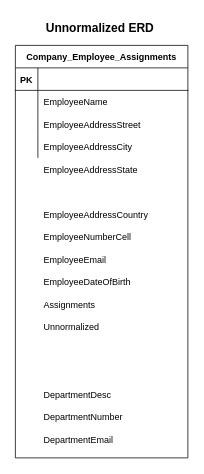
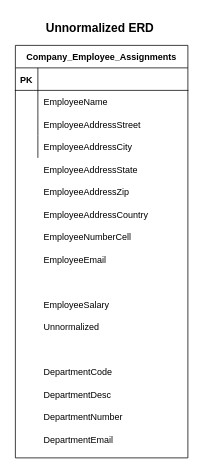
node "EmployeeAddressZip": added
node "EmployeeDateOfBirth": removed
node "Assignments": label "Assignments" -> "EmployeeSalary"
node "DepartmentCode": added
